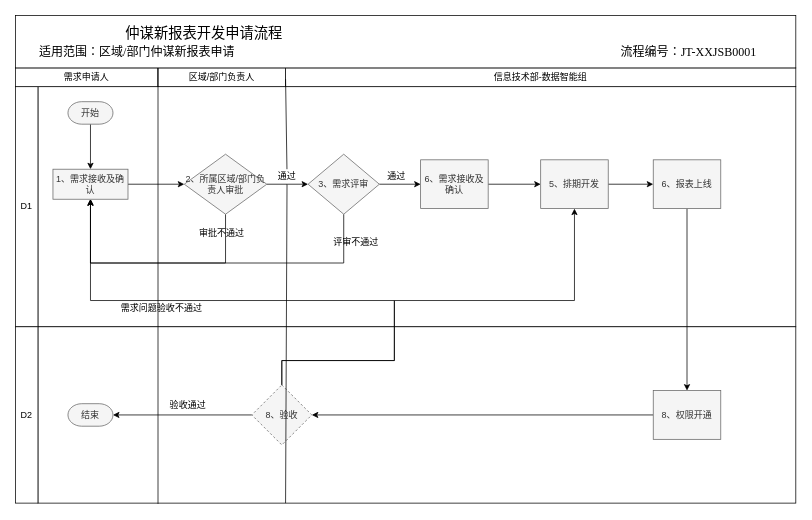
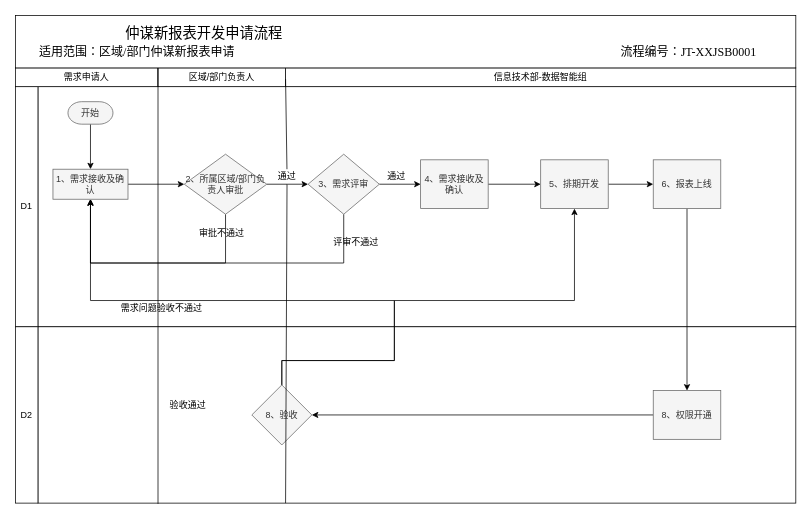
node "6、需求接收及确认": label "6、需求接收及确认" -> "4、需求接收及确认"
node "结束": removed
edge "8、验收" -> "结束": removed
node "8、验收": style dashed -> solid
